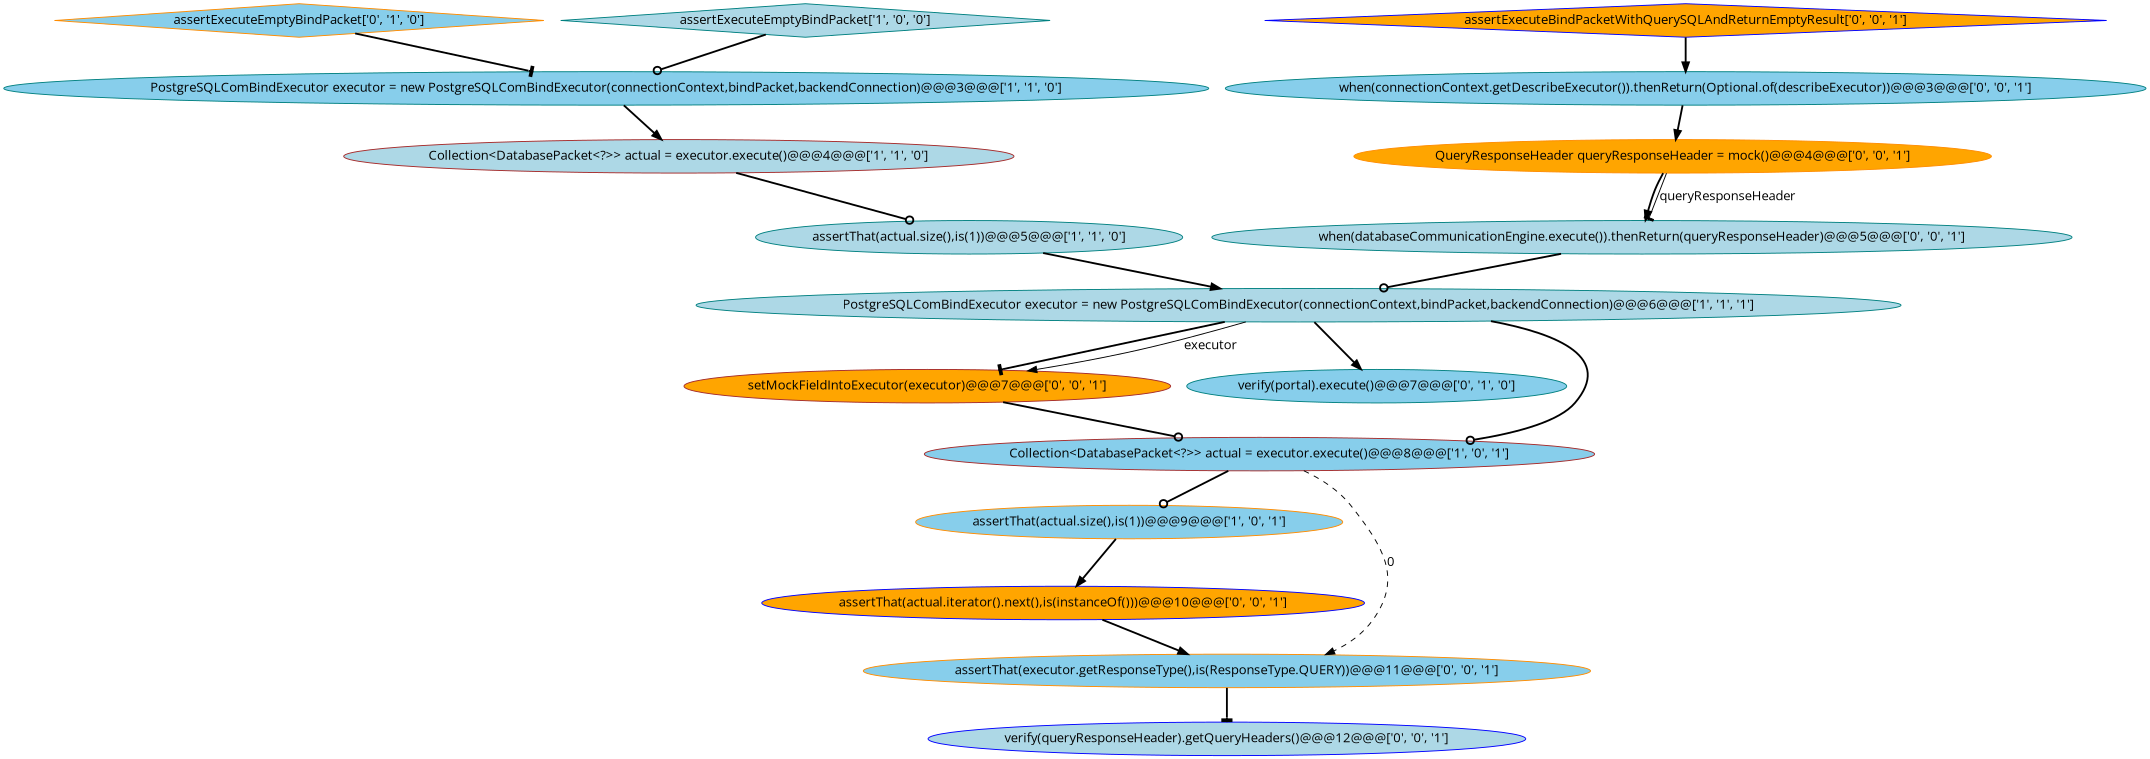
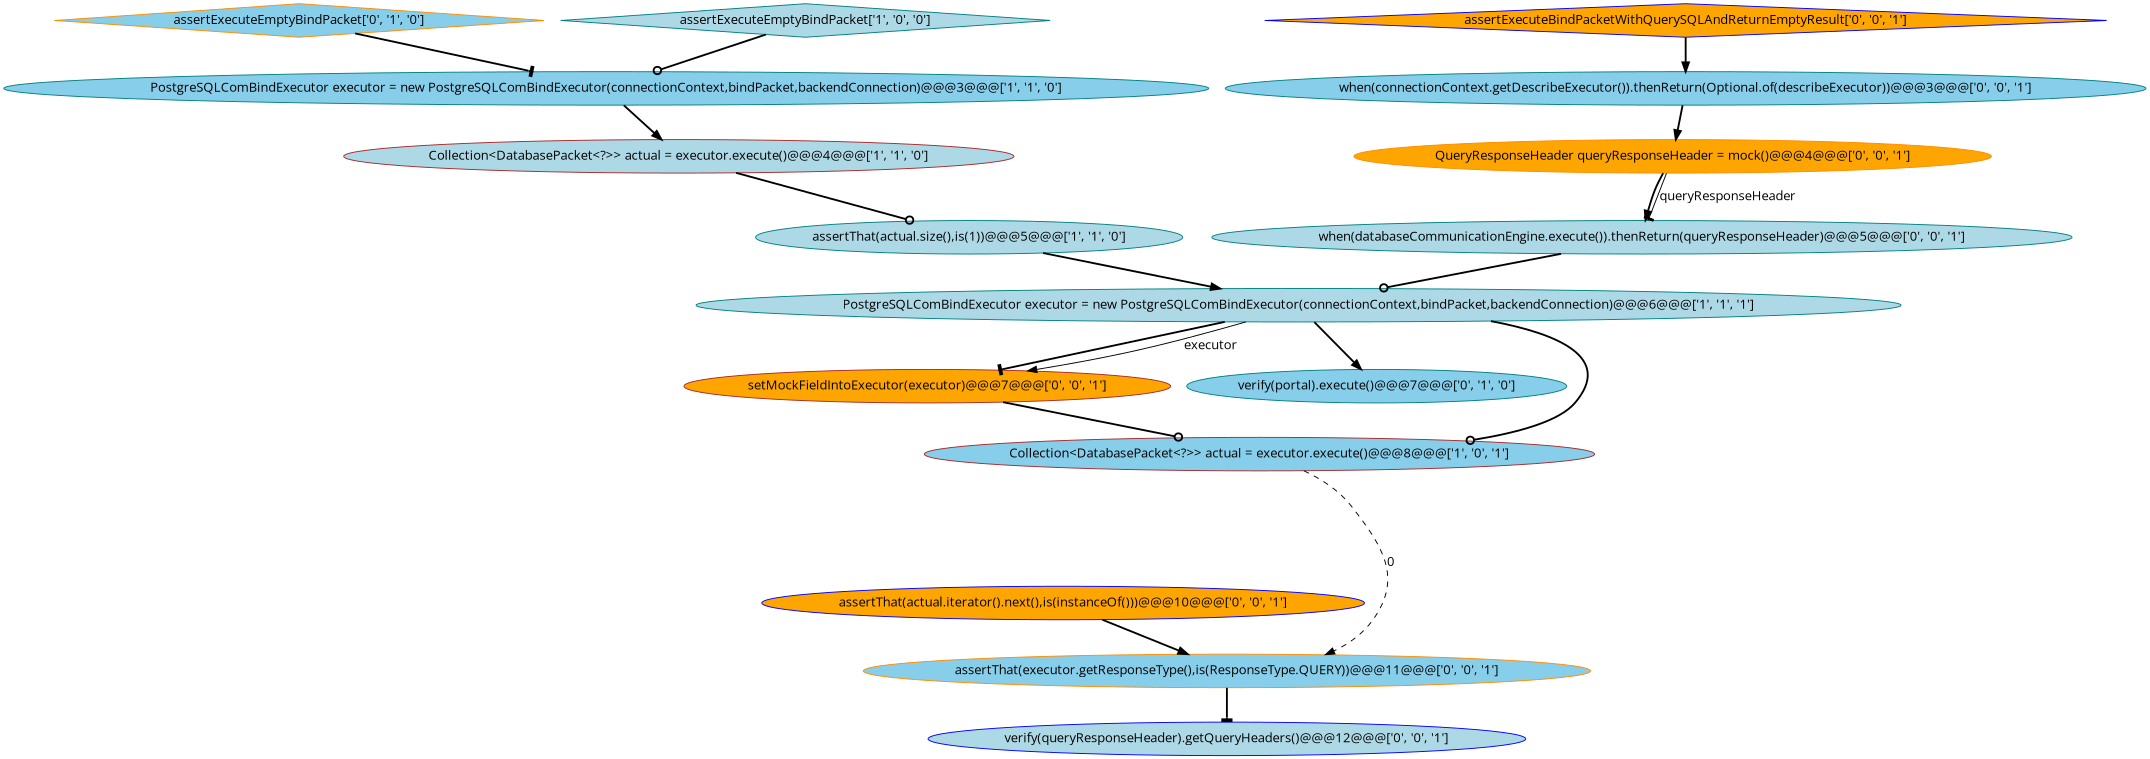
node "assertThat(actual.size(),is(1))@@@9@@@['1', '0', '1']": removed
